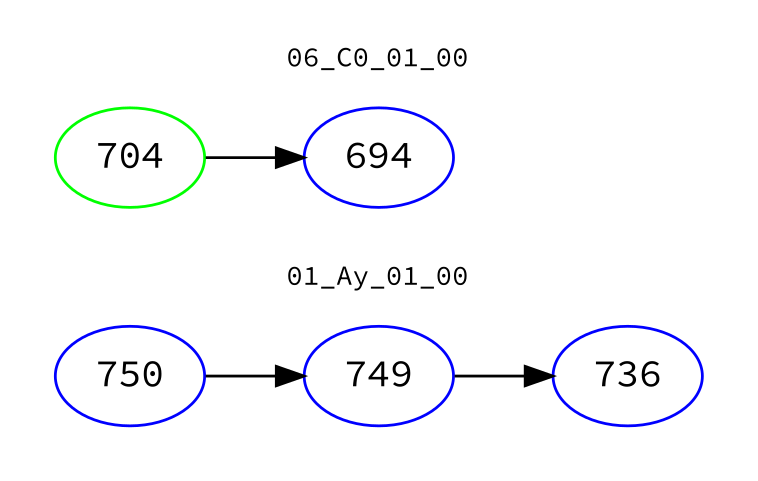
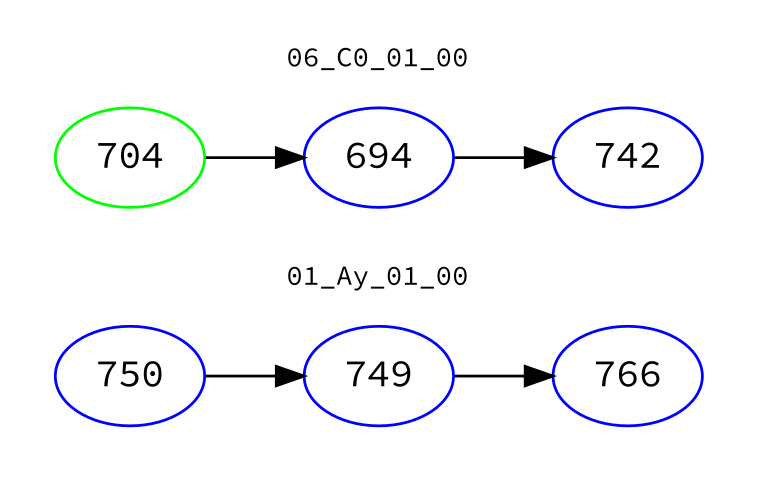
node "742": added
node "736": label "736" -> "766"
